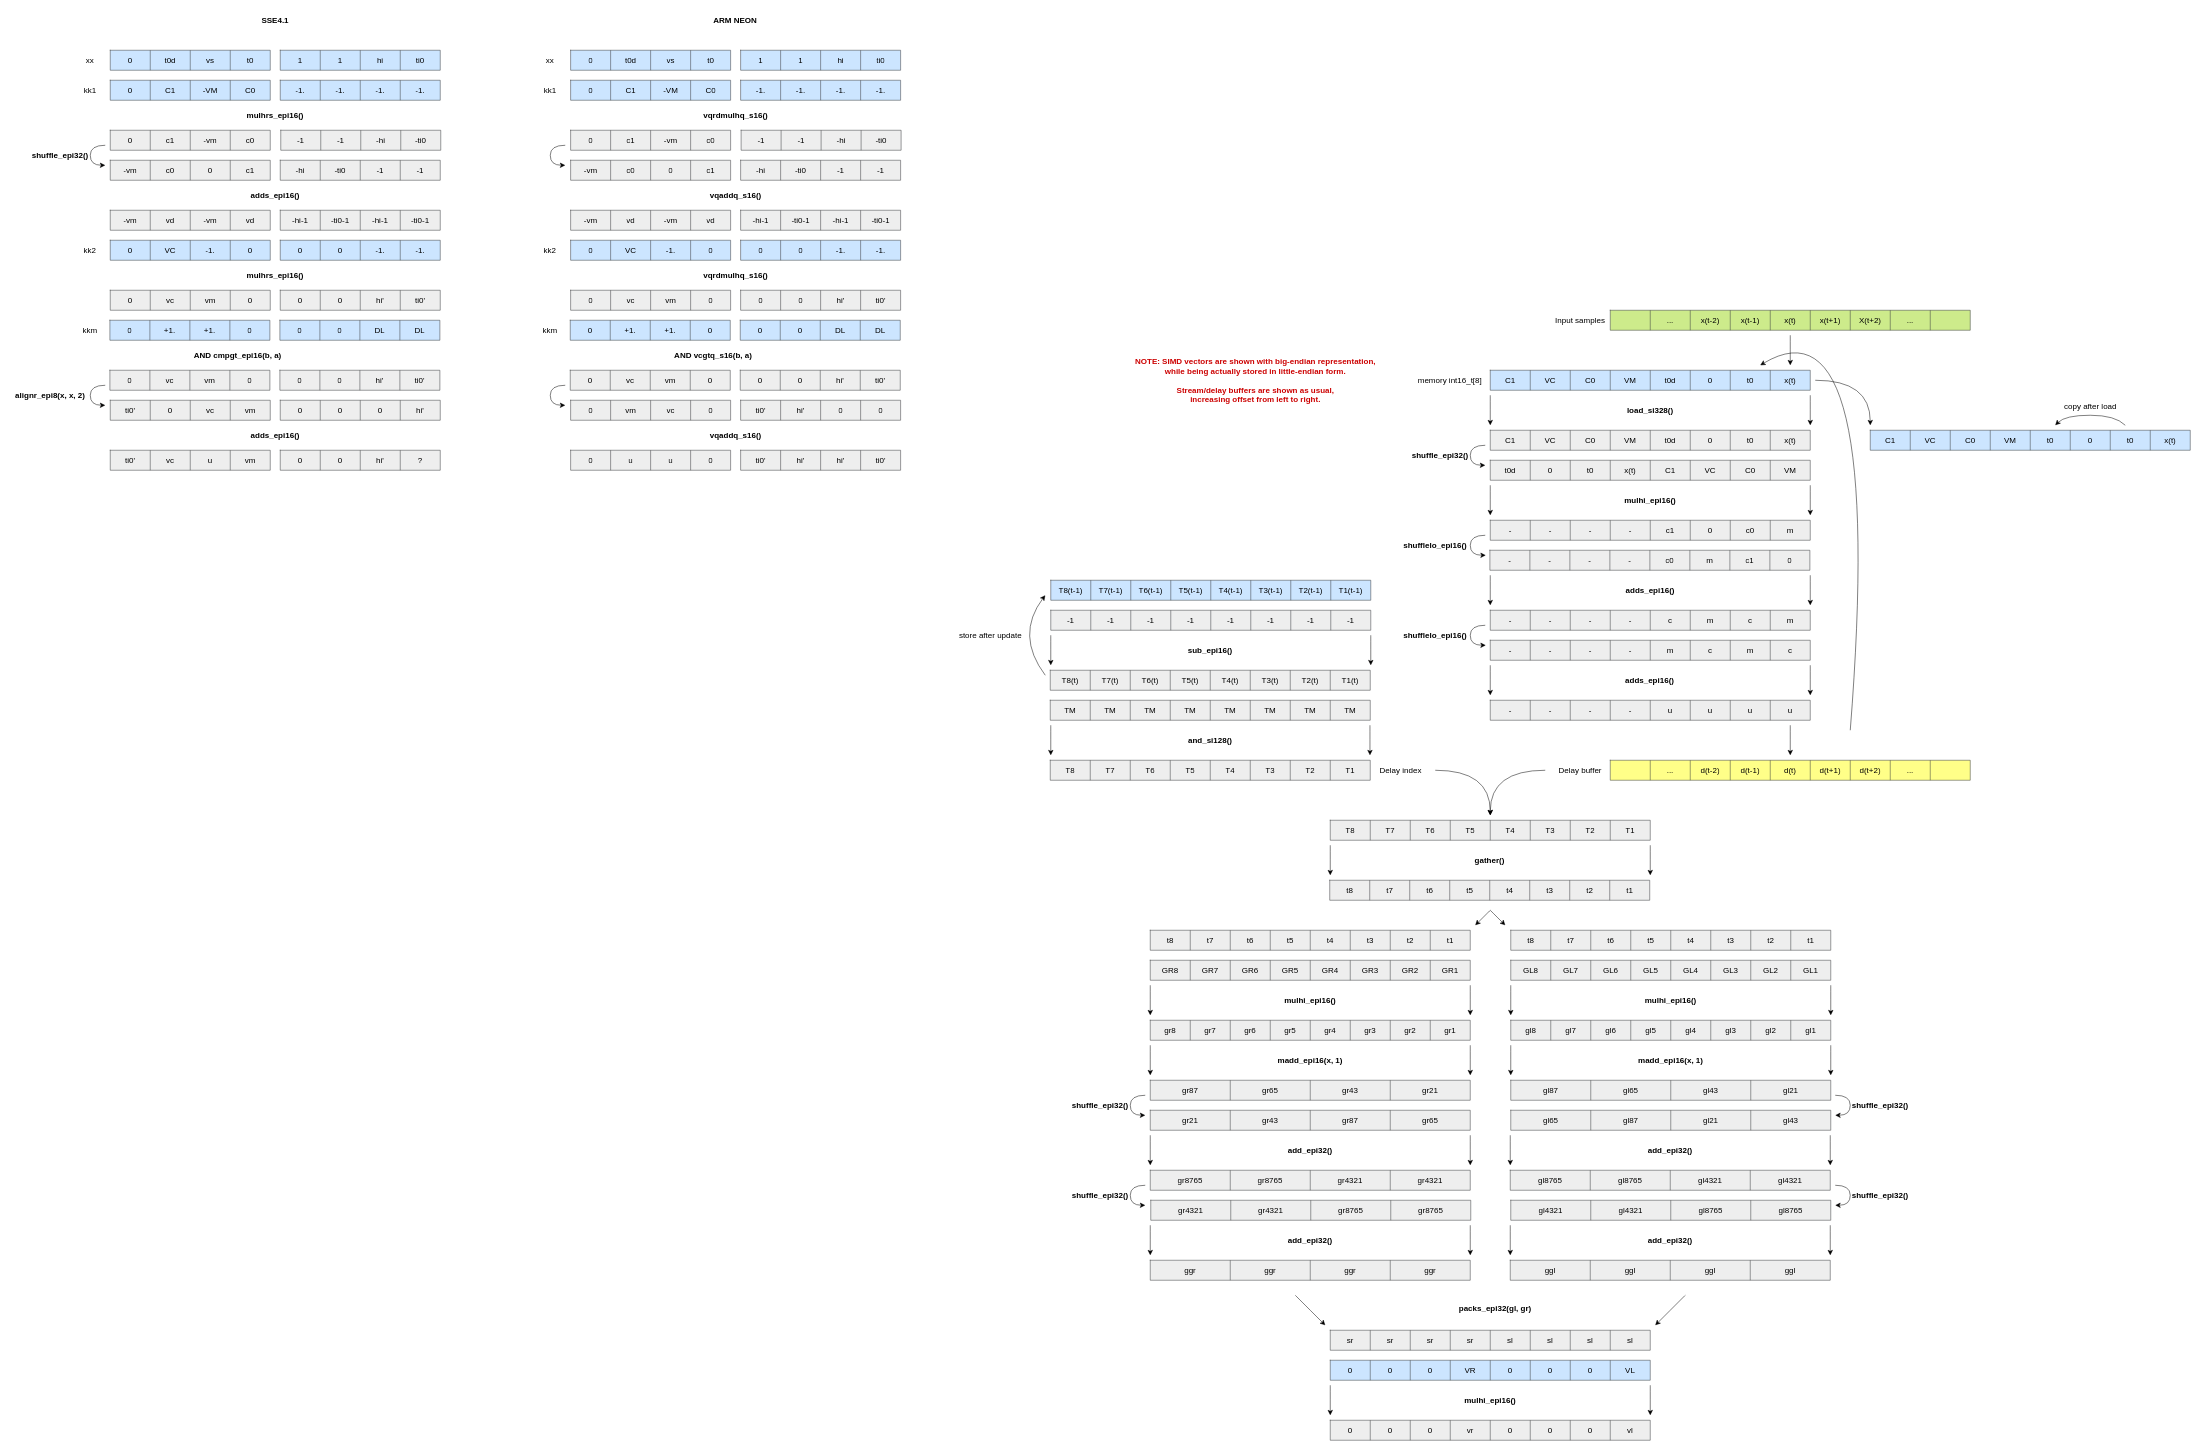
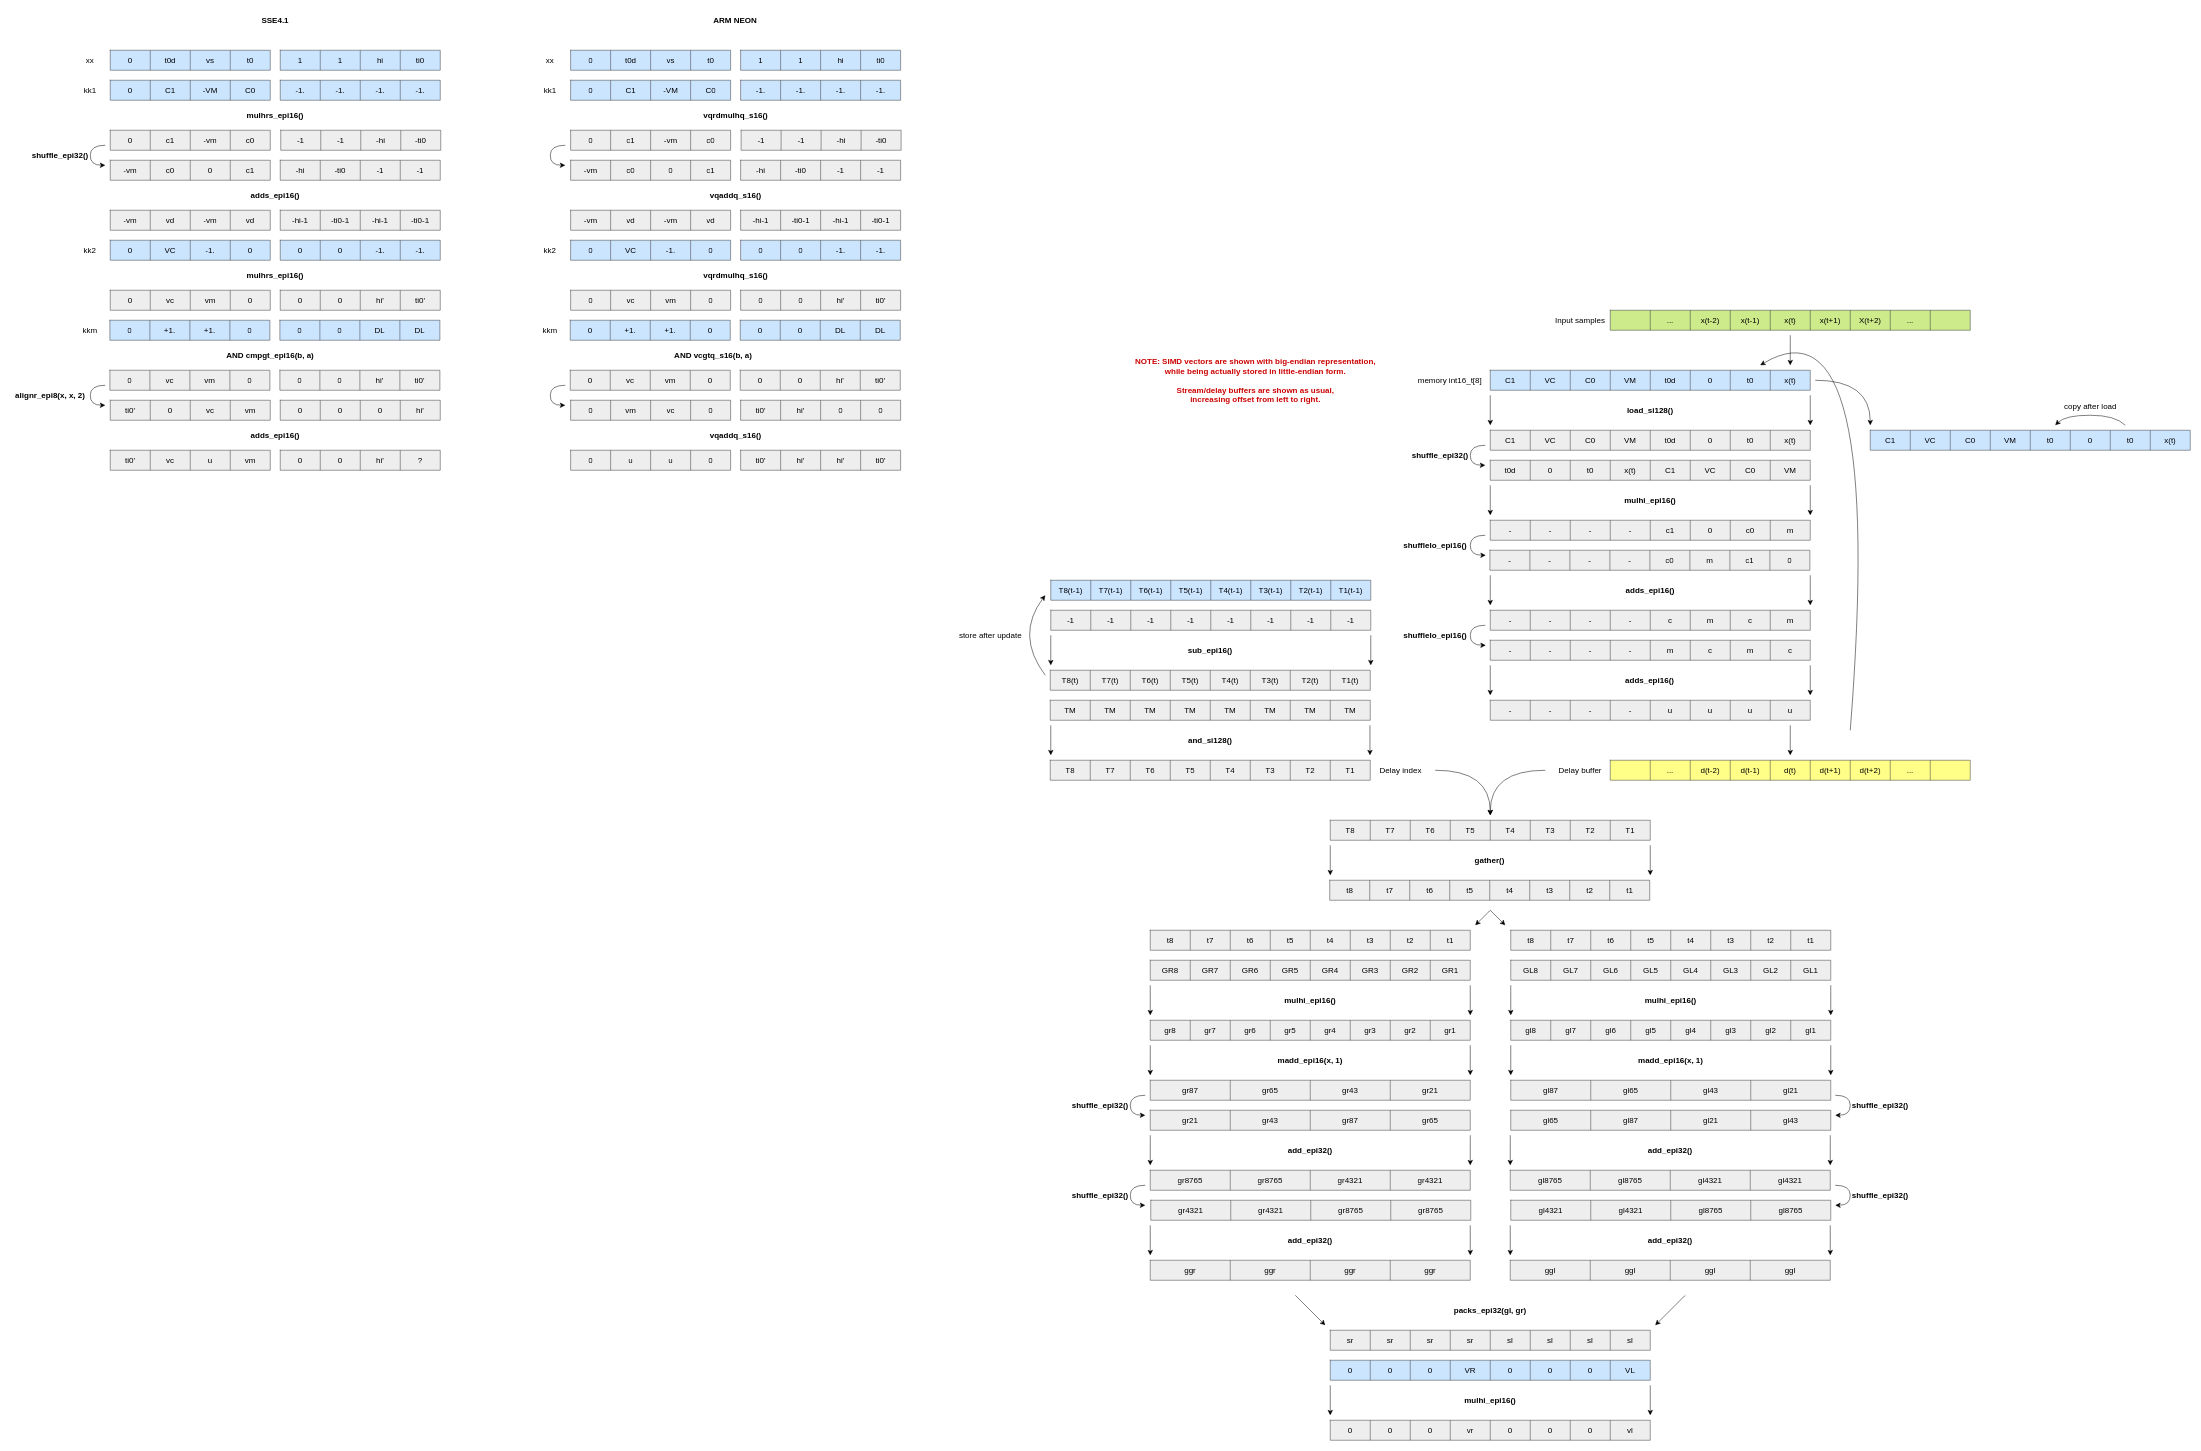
node "AND cmpgt_epi16(b, a)": moved (238, 355) -> (270, 355)
node "load_si328()": label "load_si328()" -> "load_si128()"
node "packs_epi32(gl, gr)": moved (1495, 1308) -> (1490, 1310)
